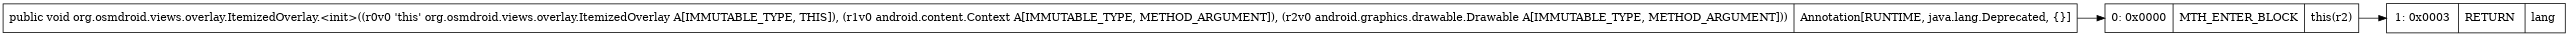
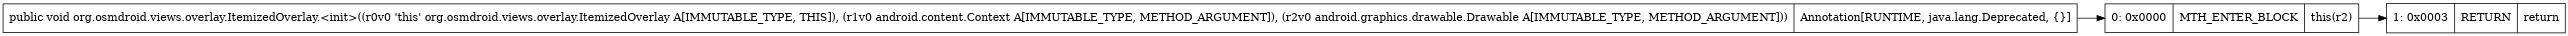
node "1: 0x0003": text "lang" -> "return"
